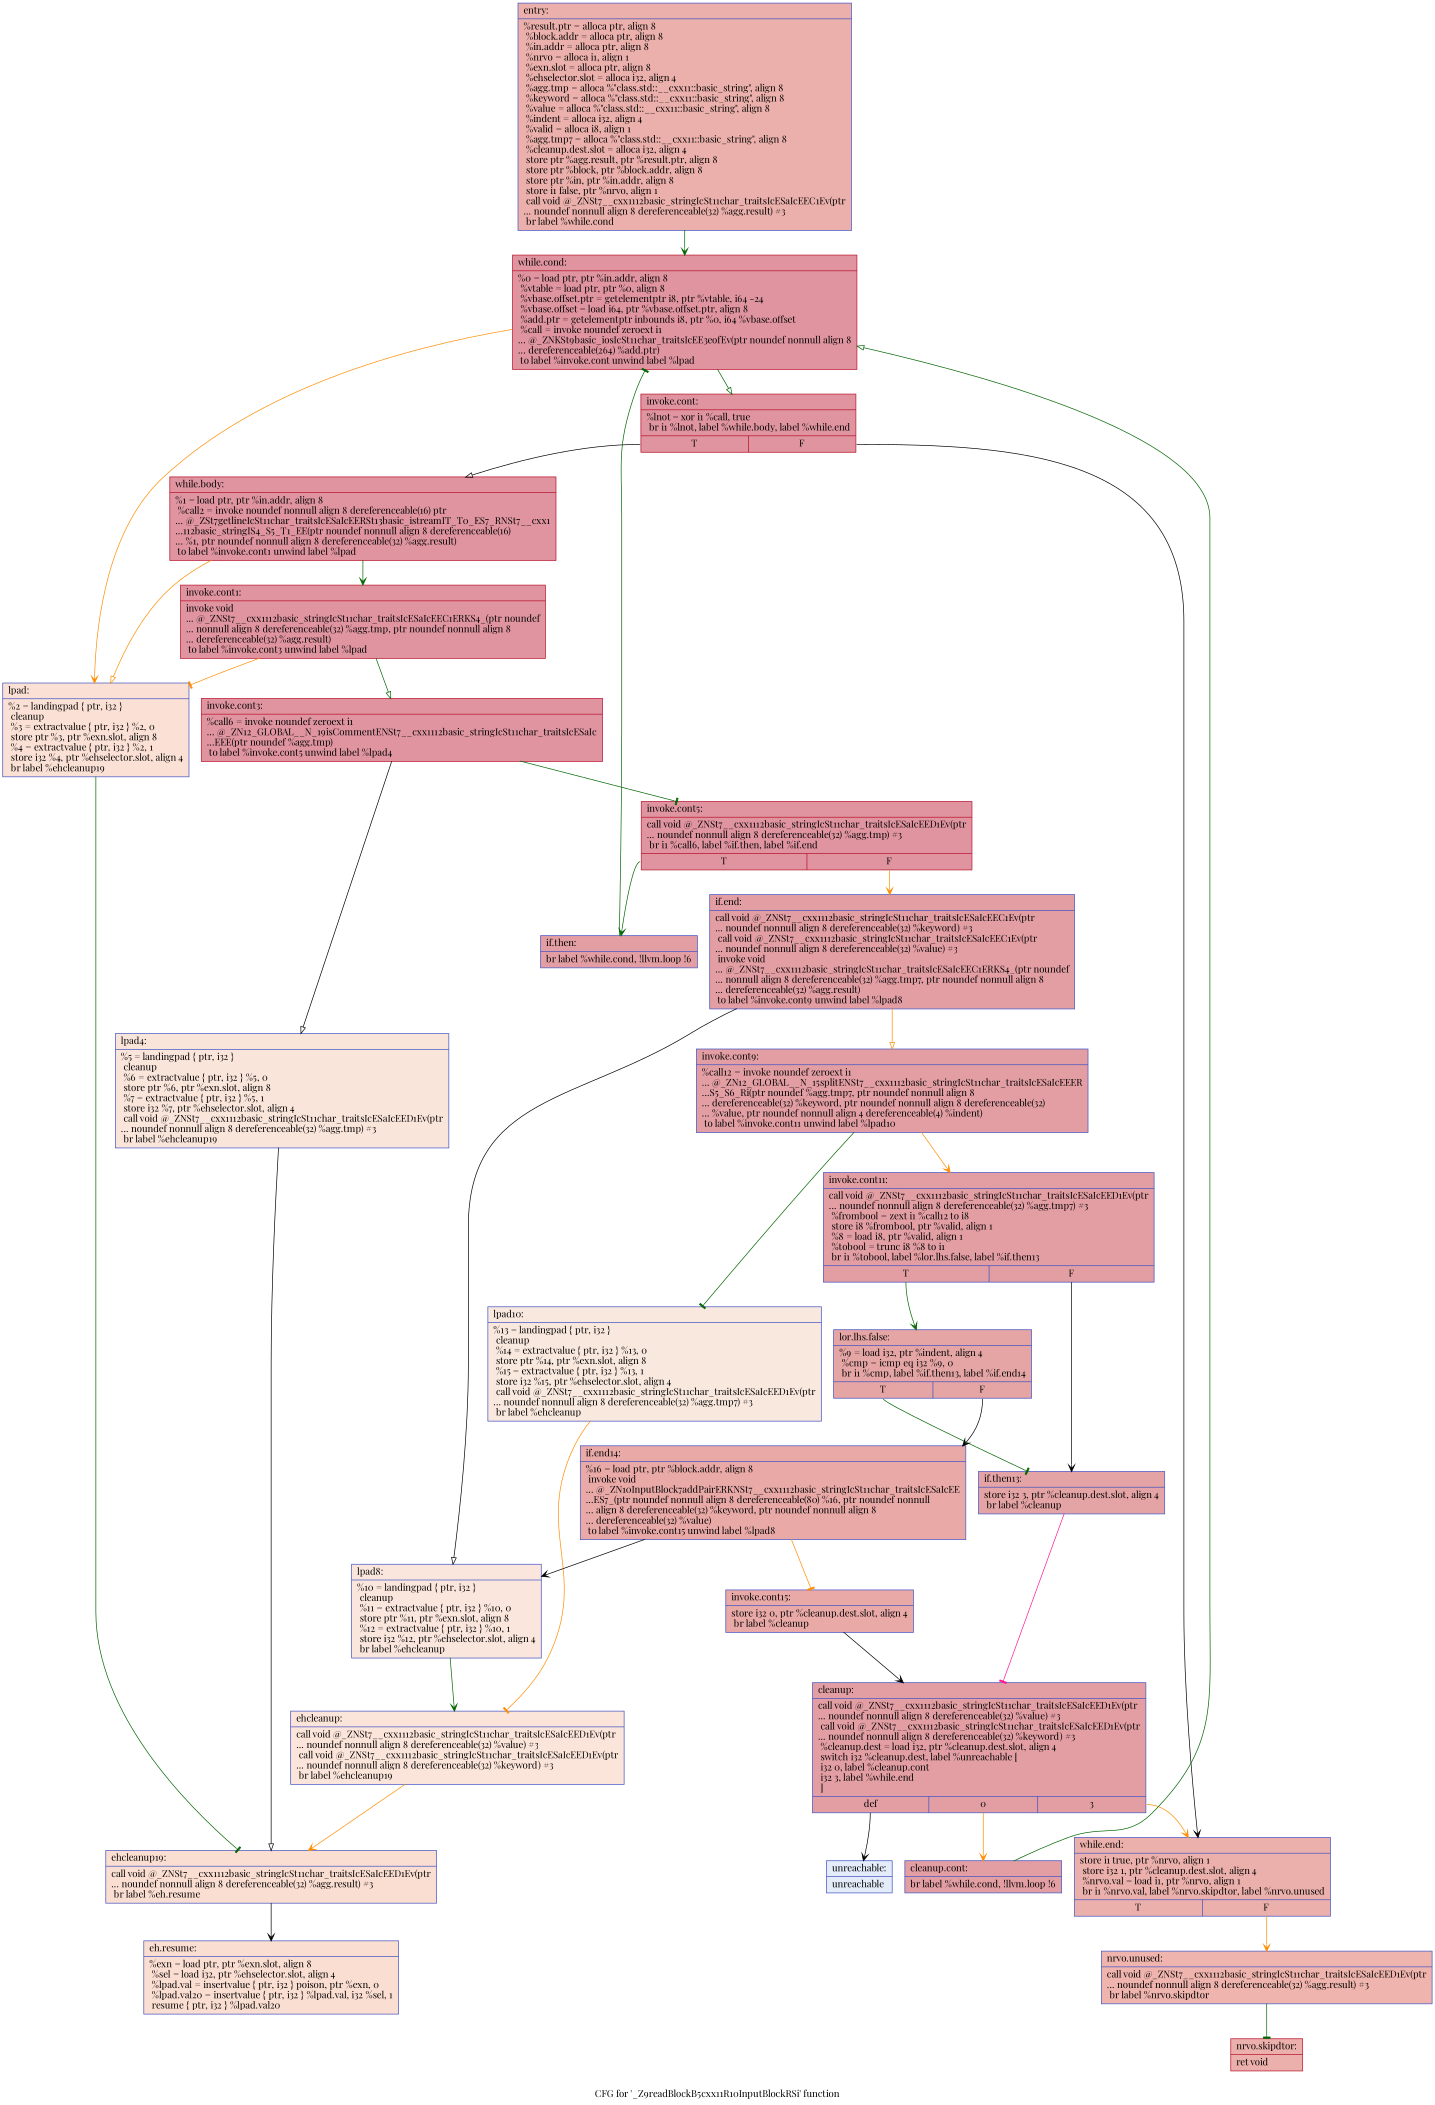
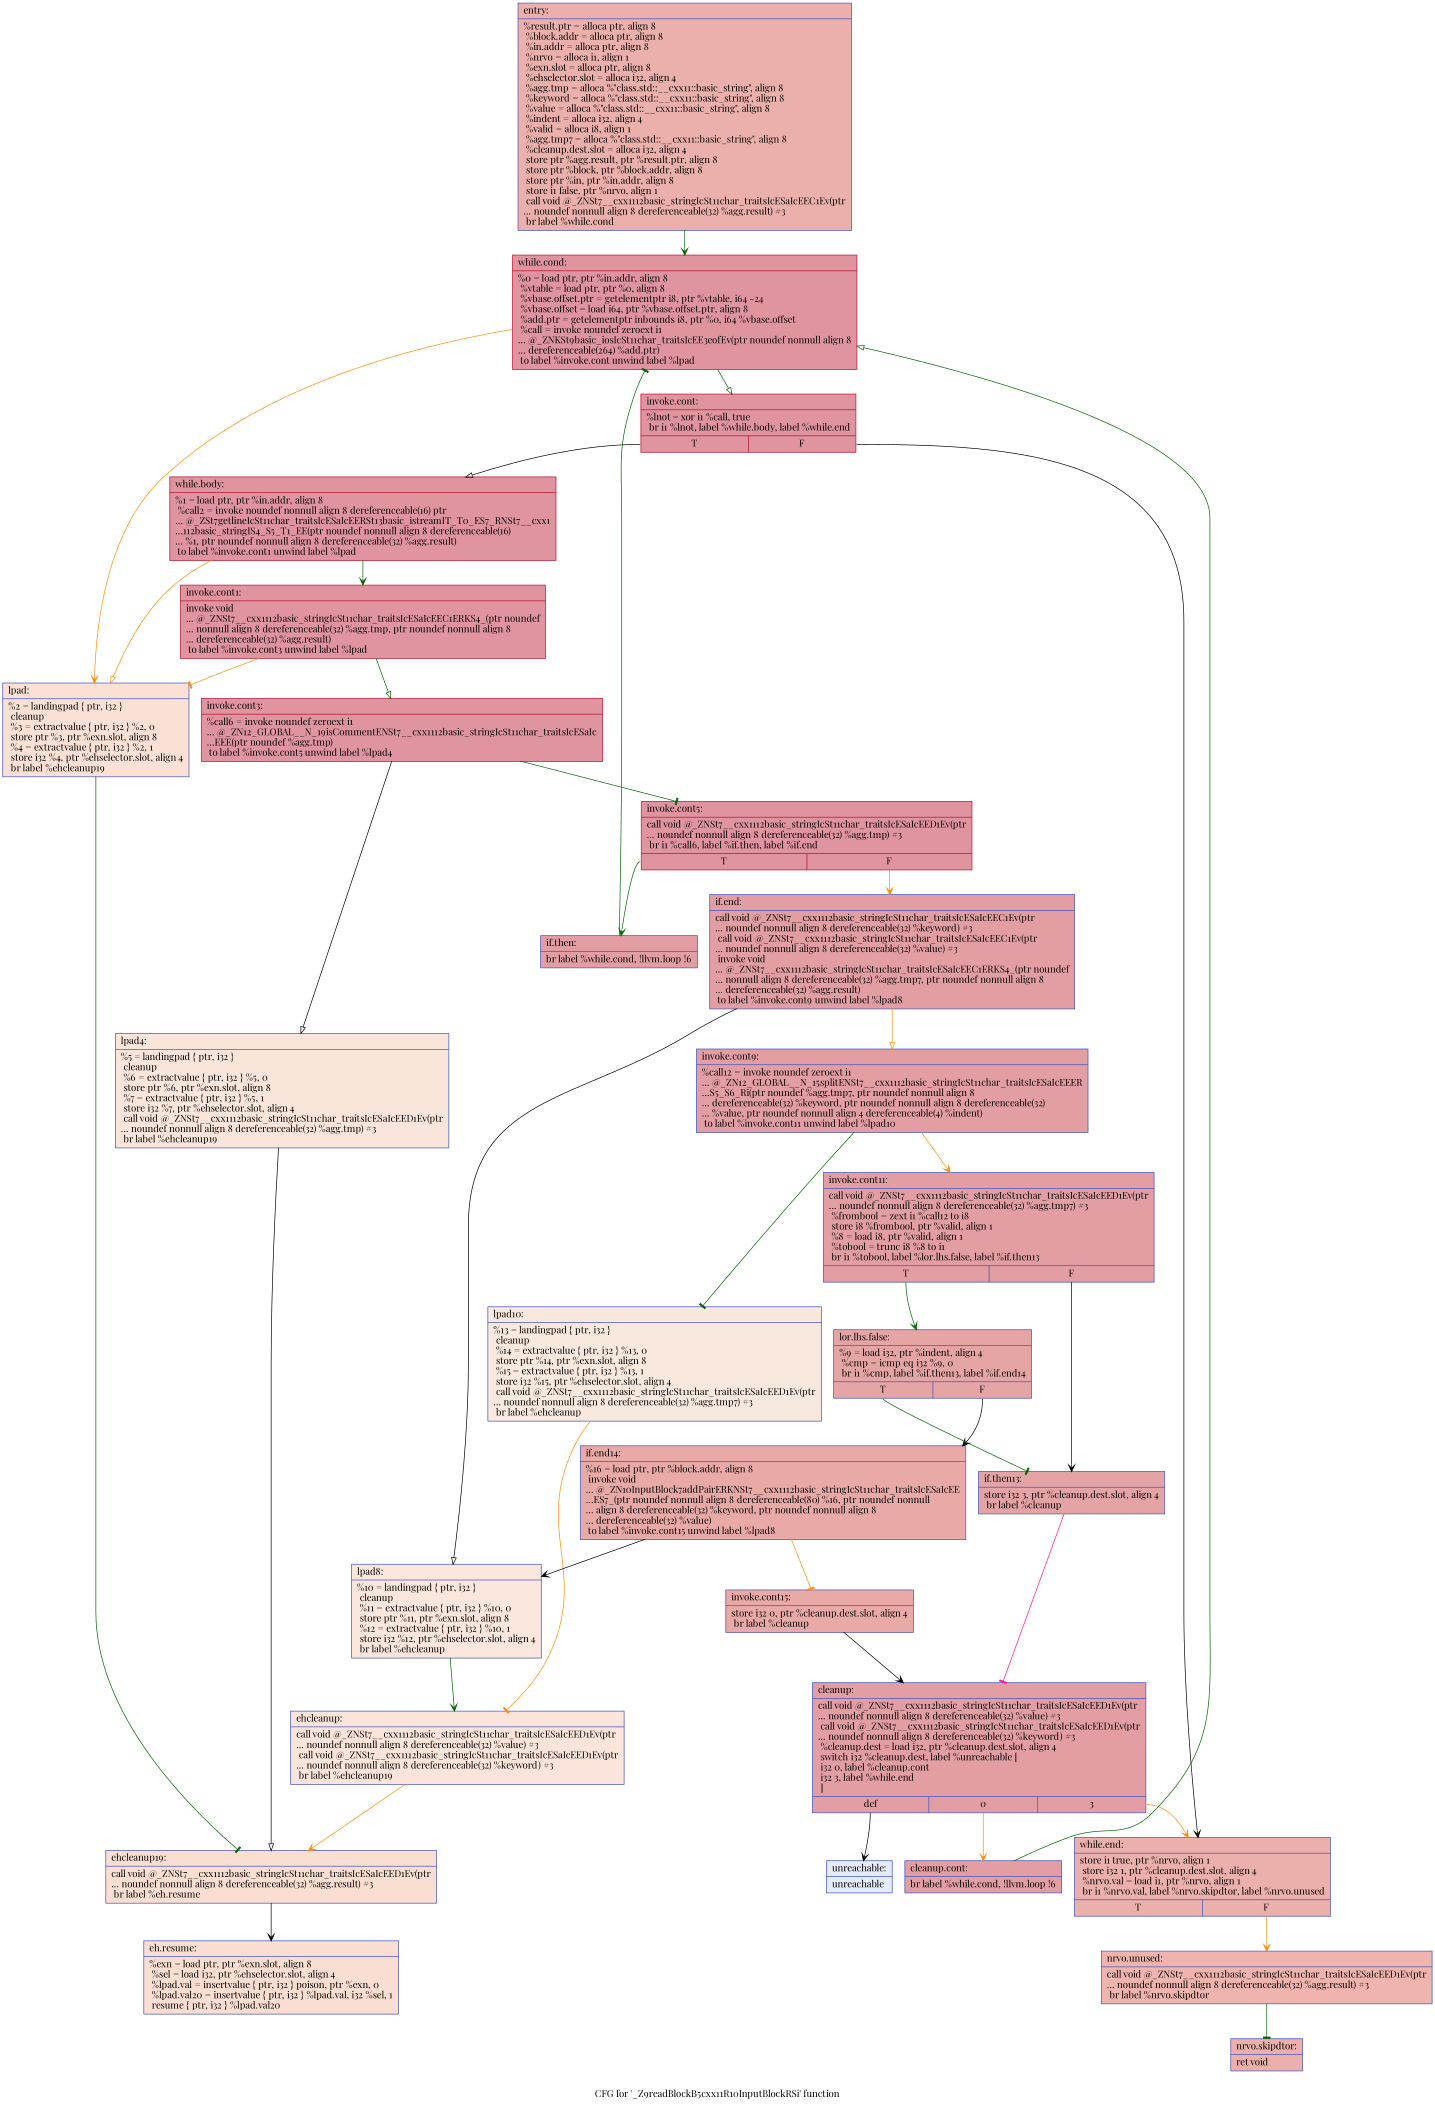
node "nrvo.skipdtor:": color #b70d28ff -> #3d50c3ff
